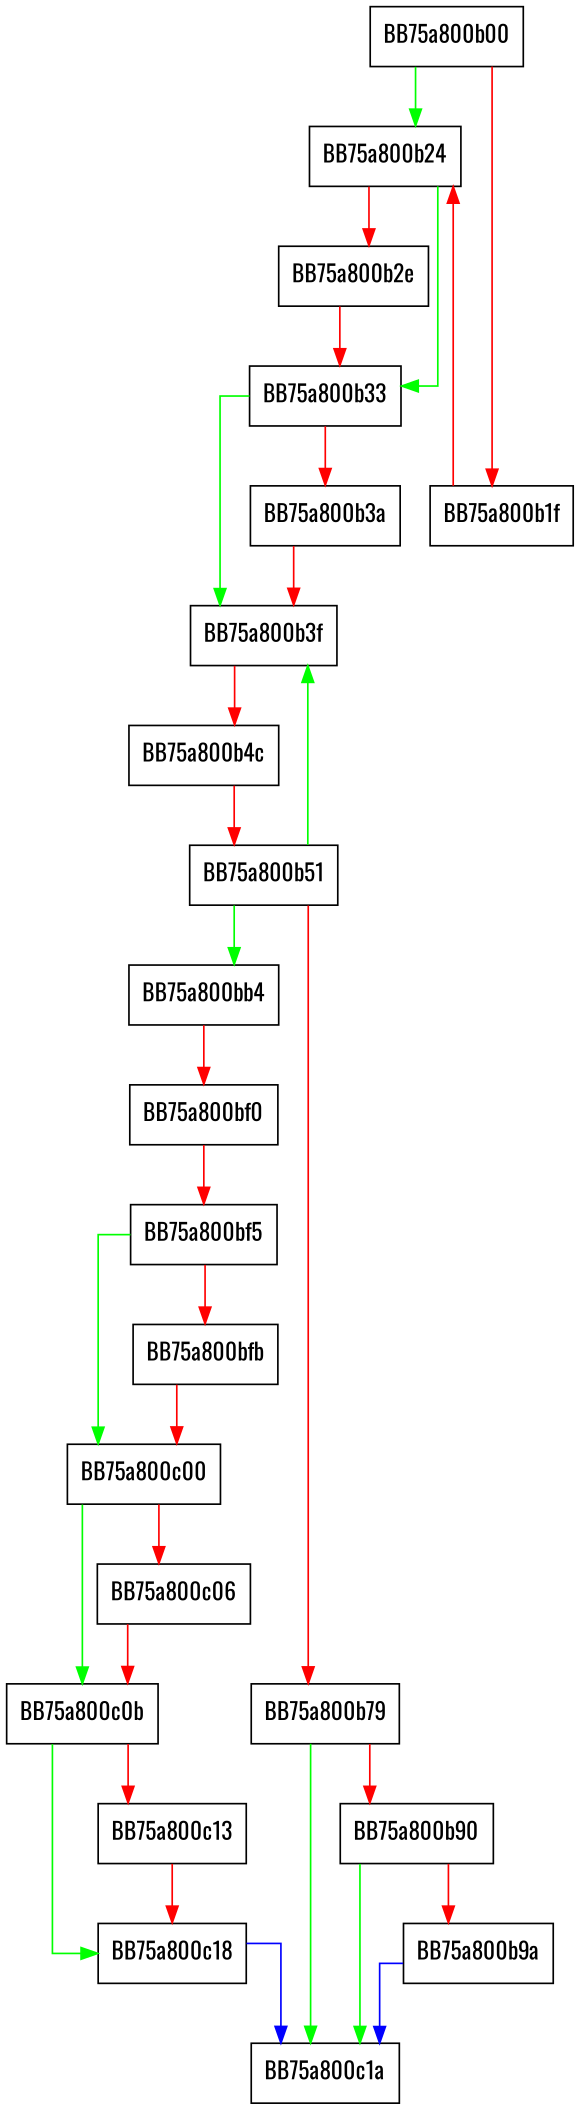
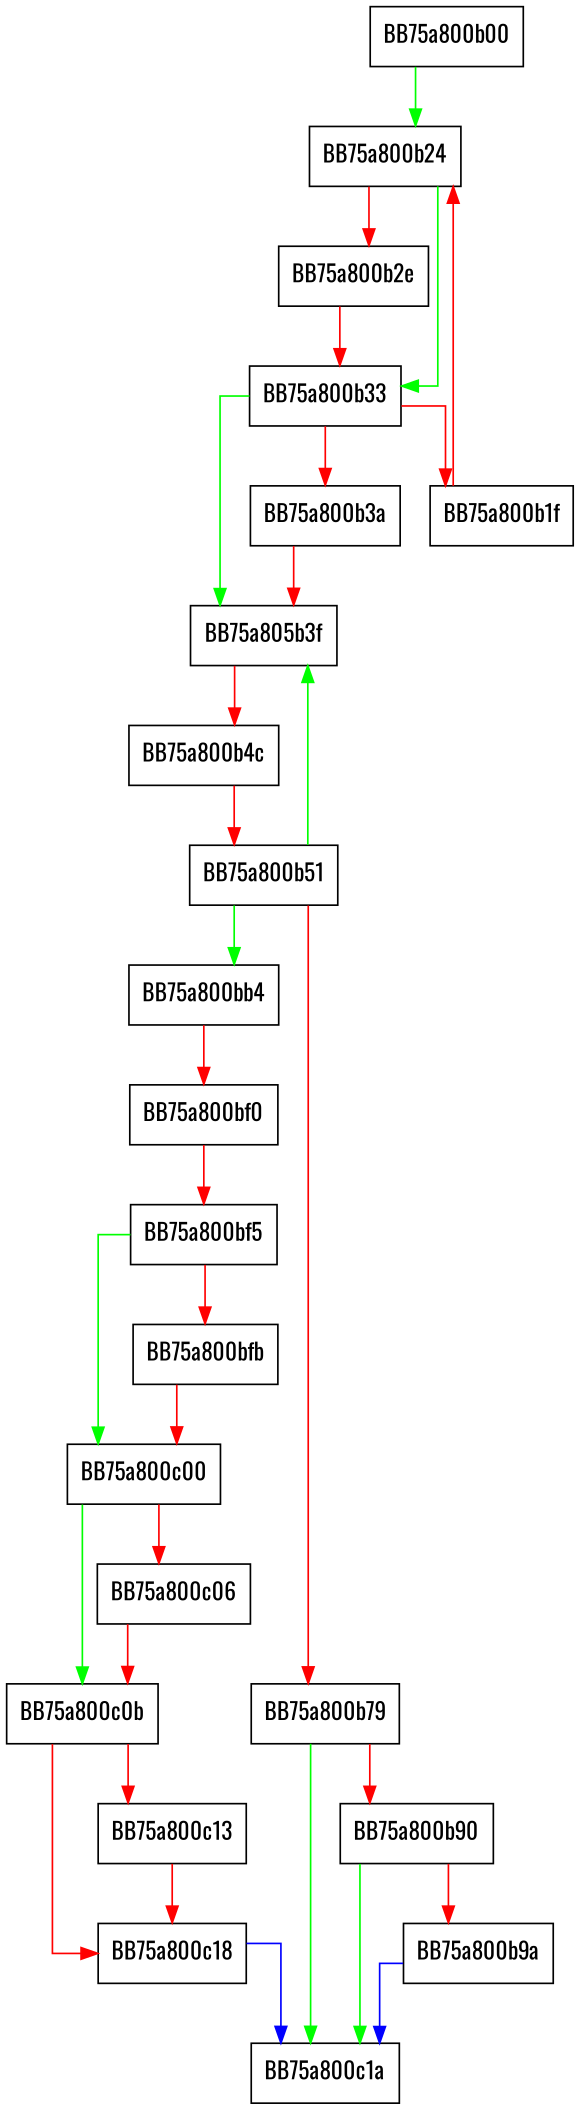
edge "BB75a800b00" -> "BB75a800b1f": now "BB75a800b33" -> "BB75a800b1f"
node "BB75a800b3f": label "BB75a800b3f" -> "BB75a805b3f"
edge "BB75a800c0b" -> "BB75a800c18": color green -> red
